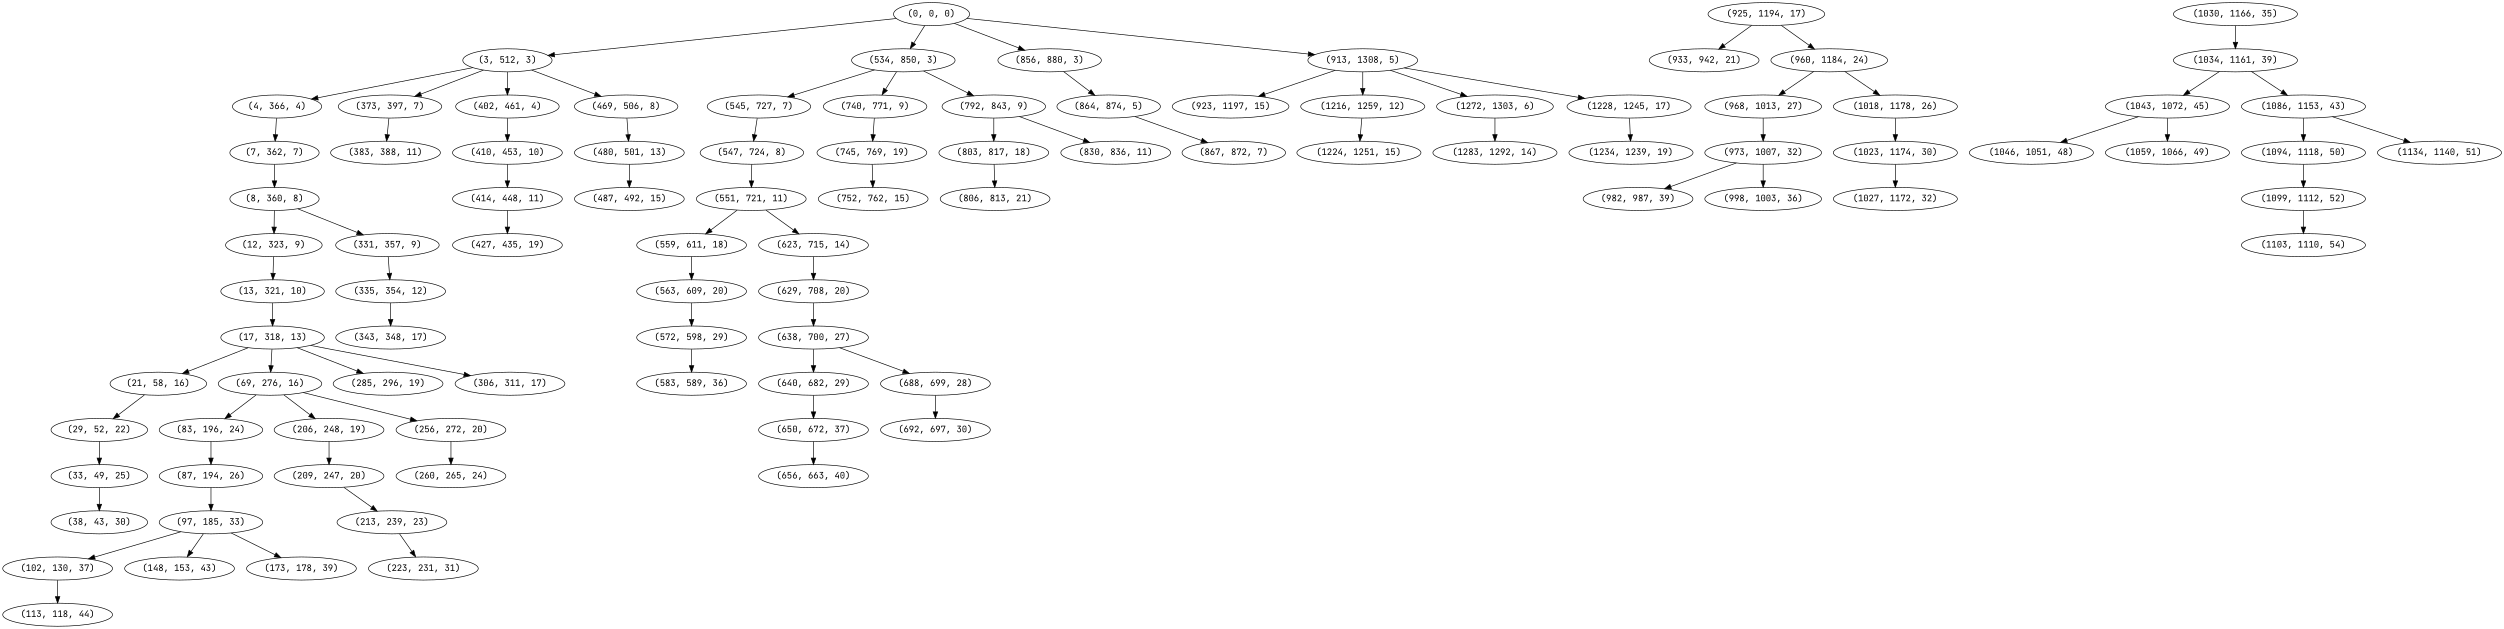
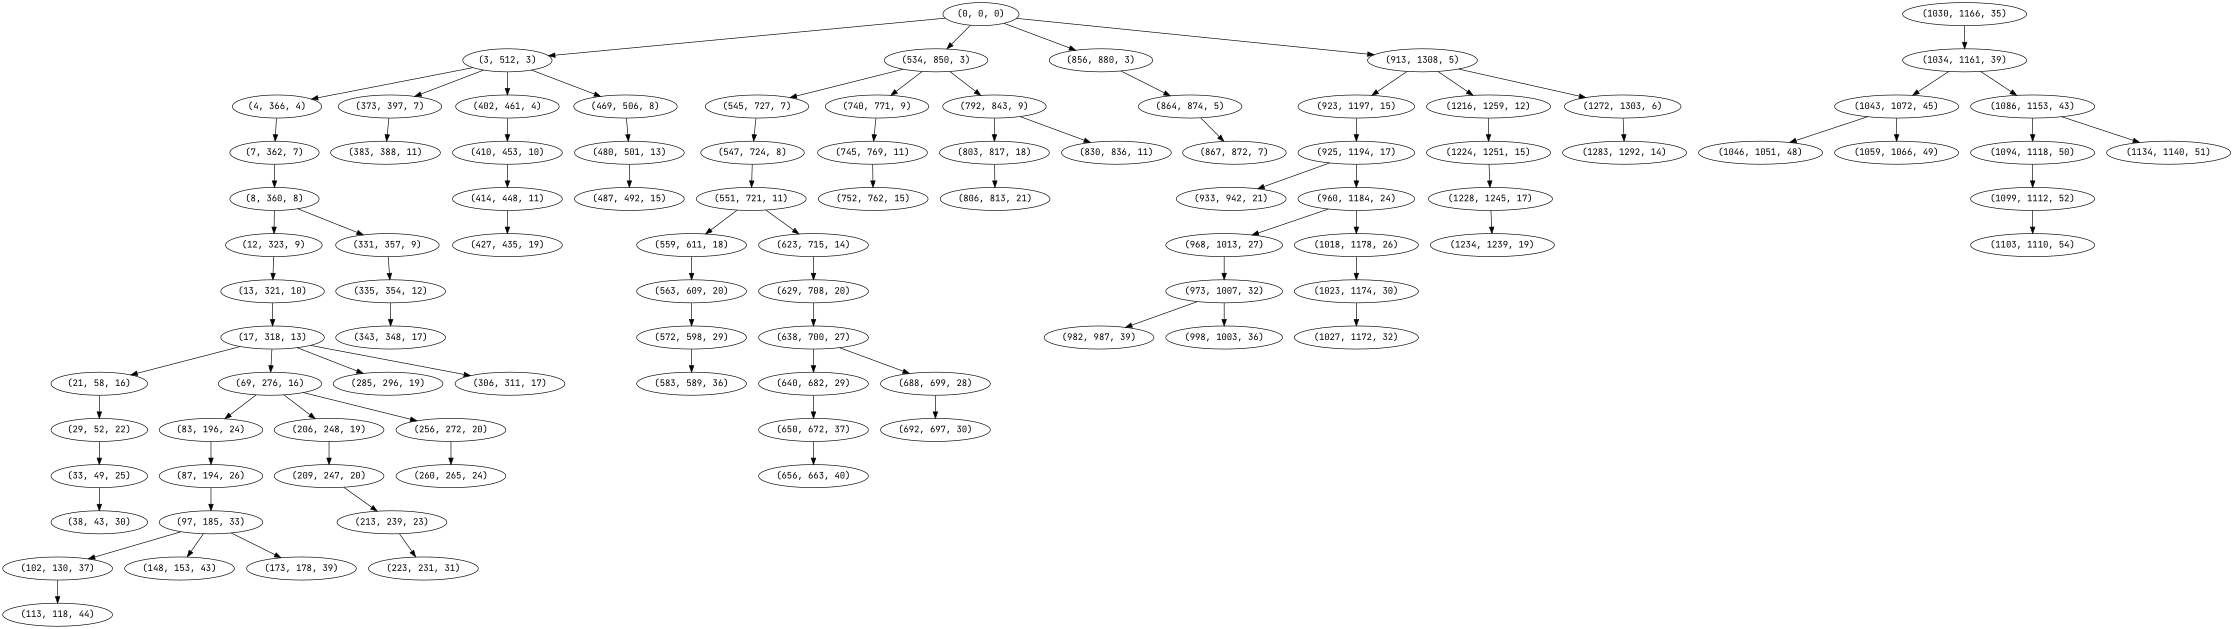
edge "(913, 1308, 5)" -> "(1228, 1245, 17)": now "(1224, 1251, 15)" -> "(1228, 1245, 17)"
edge "(923, 1197, 15)" -> "(925, 1194, 17)": added
node "(745, 769, 19)": label "(745, 769, 19)" -> "(745, 769, 11)"
